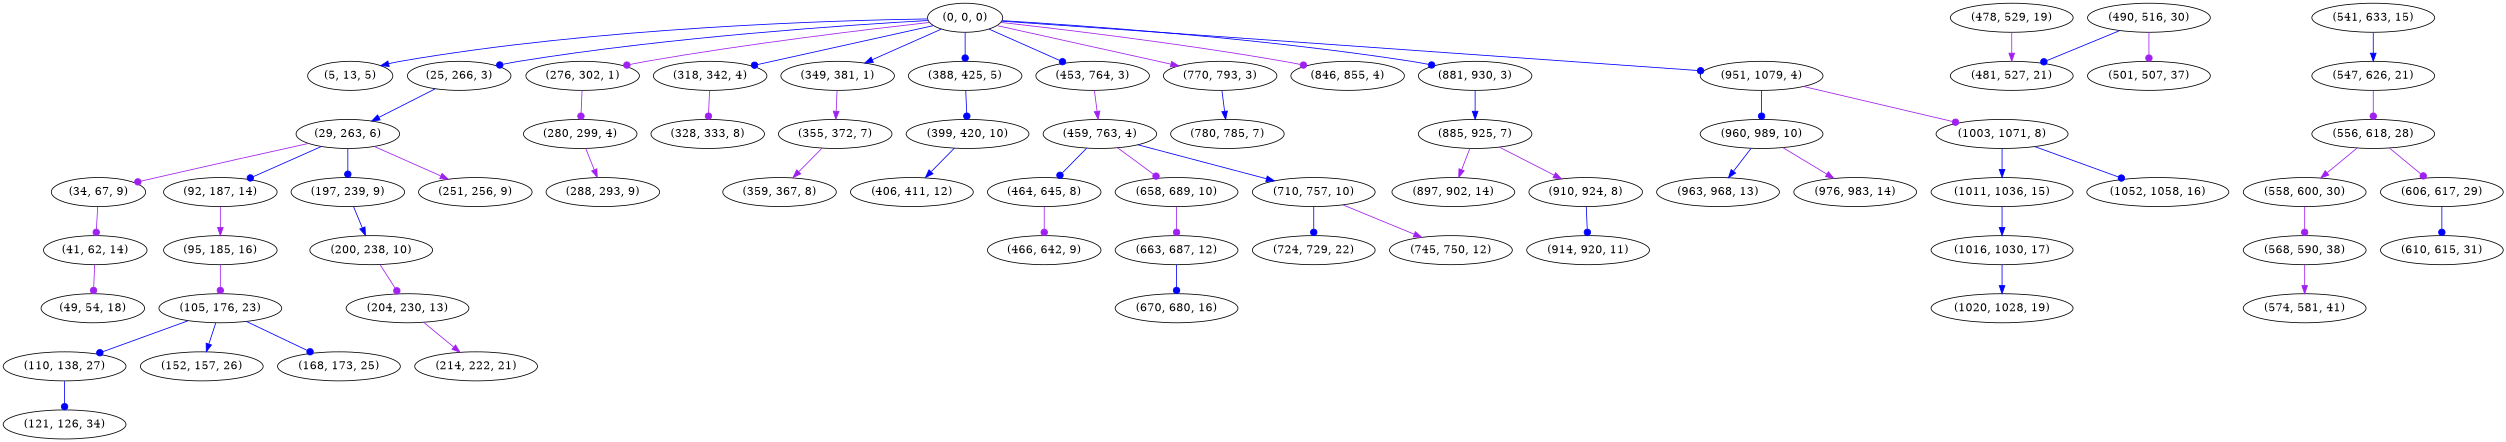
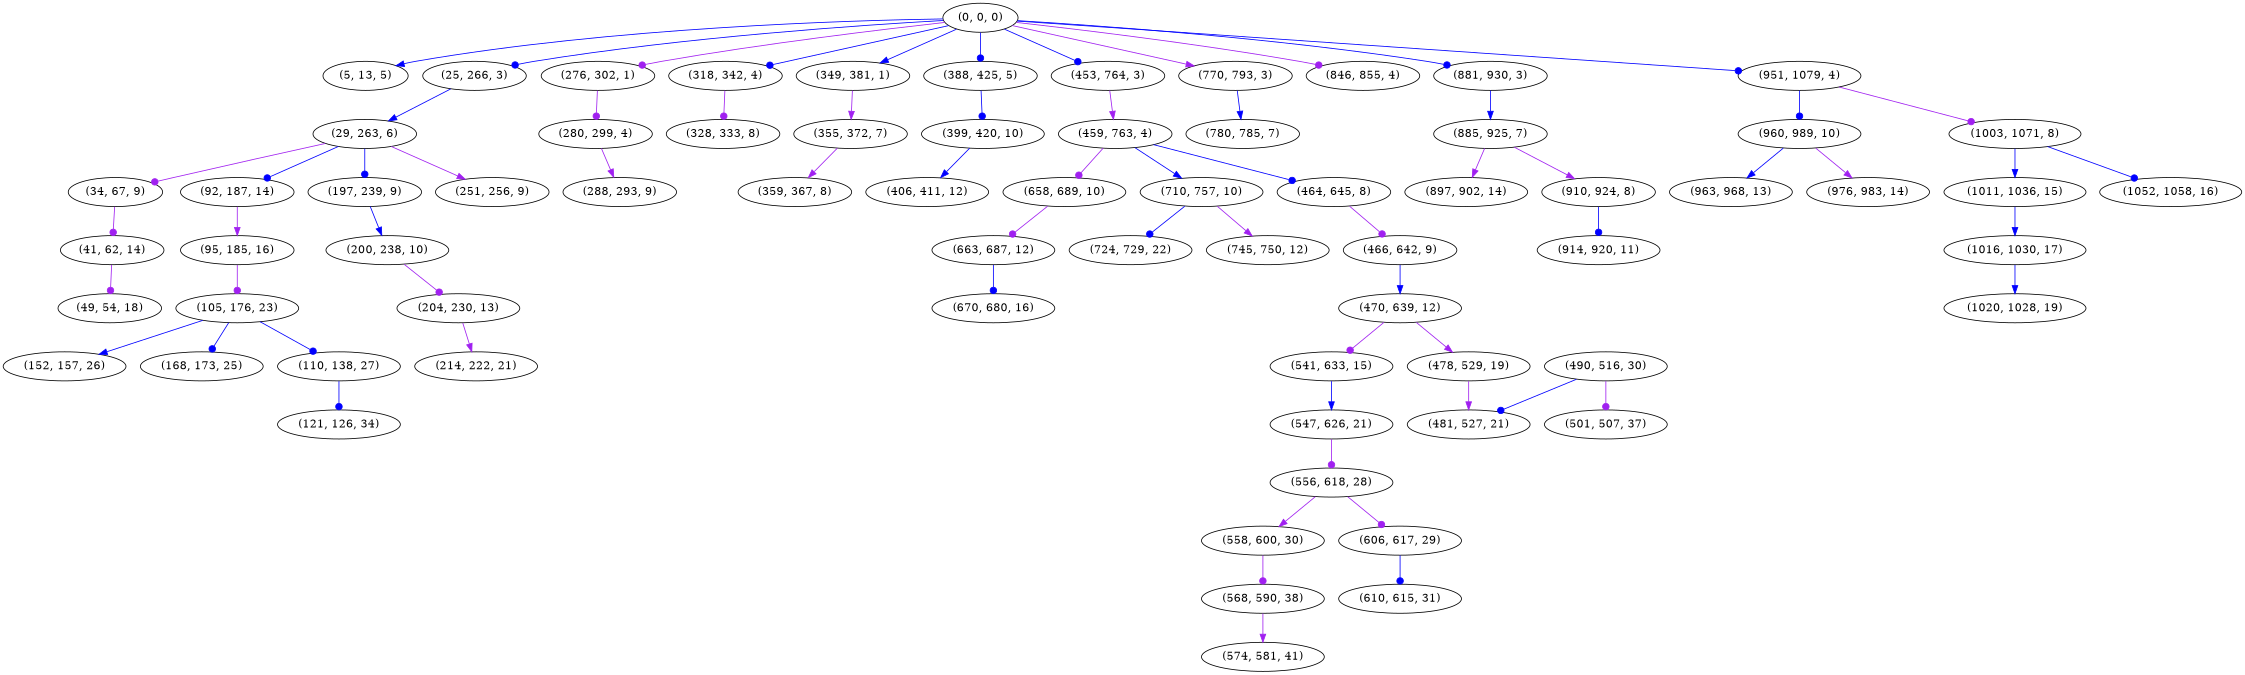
node "(470, 639, 12)": added
